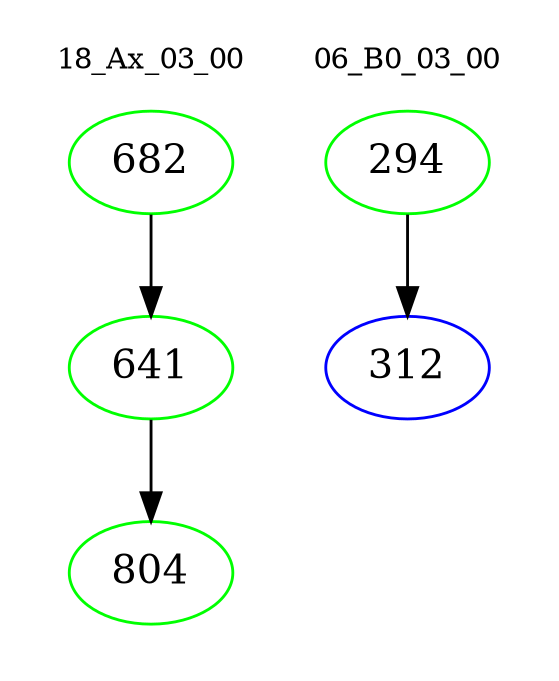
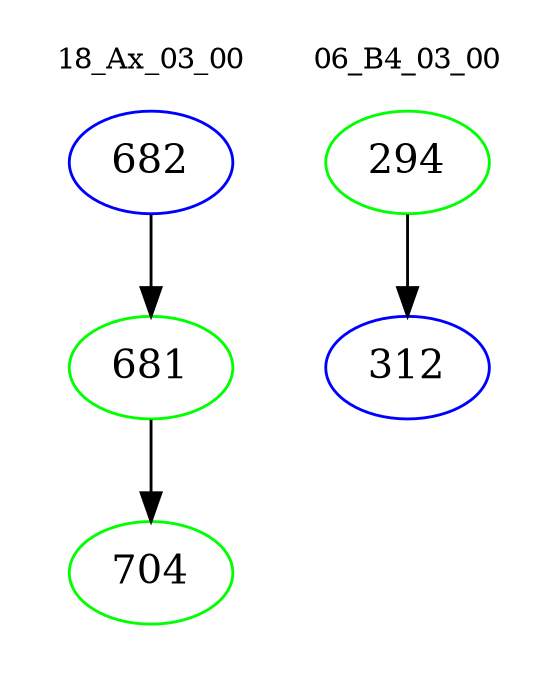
cluster "06_B0_03_00": label "06_B0_03_00" -> "06_B4_03_00"
node "682": color green -> blue
node "641": label "641" -> "681"
node "804": label "804" -> "704"
